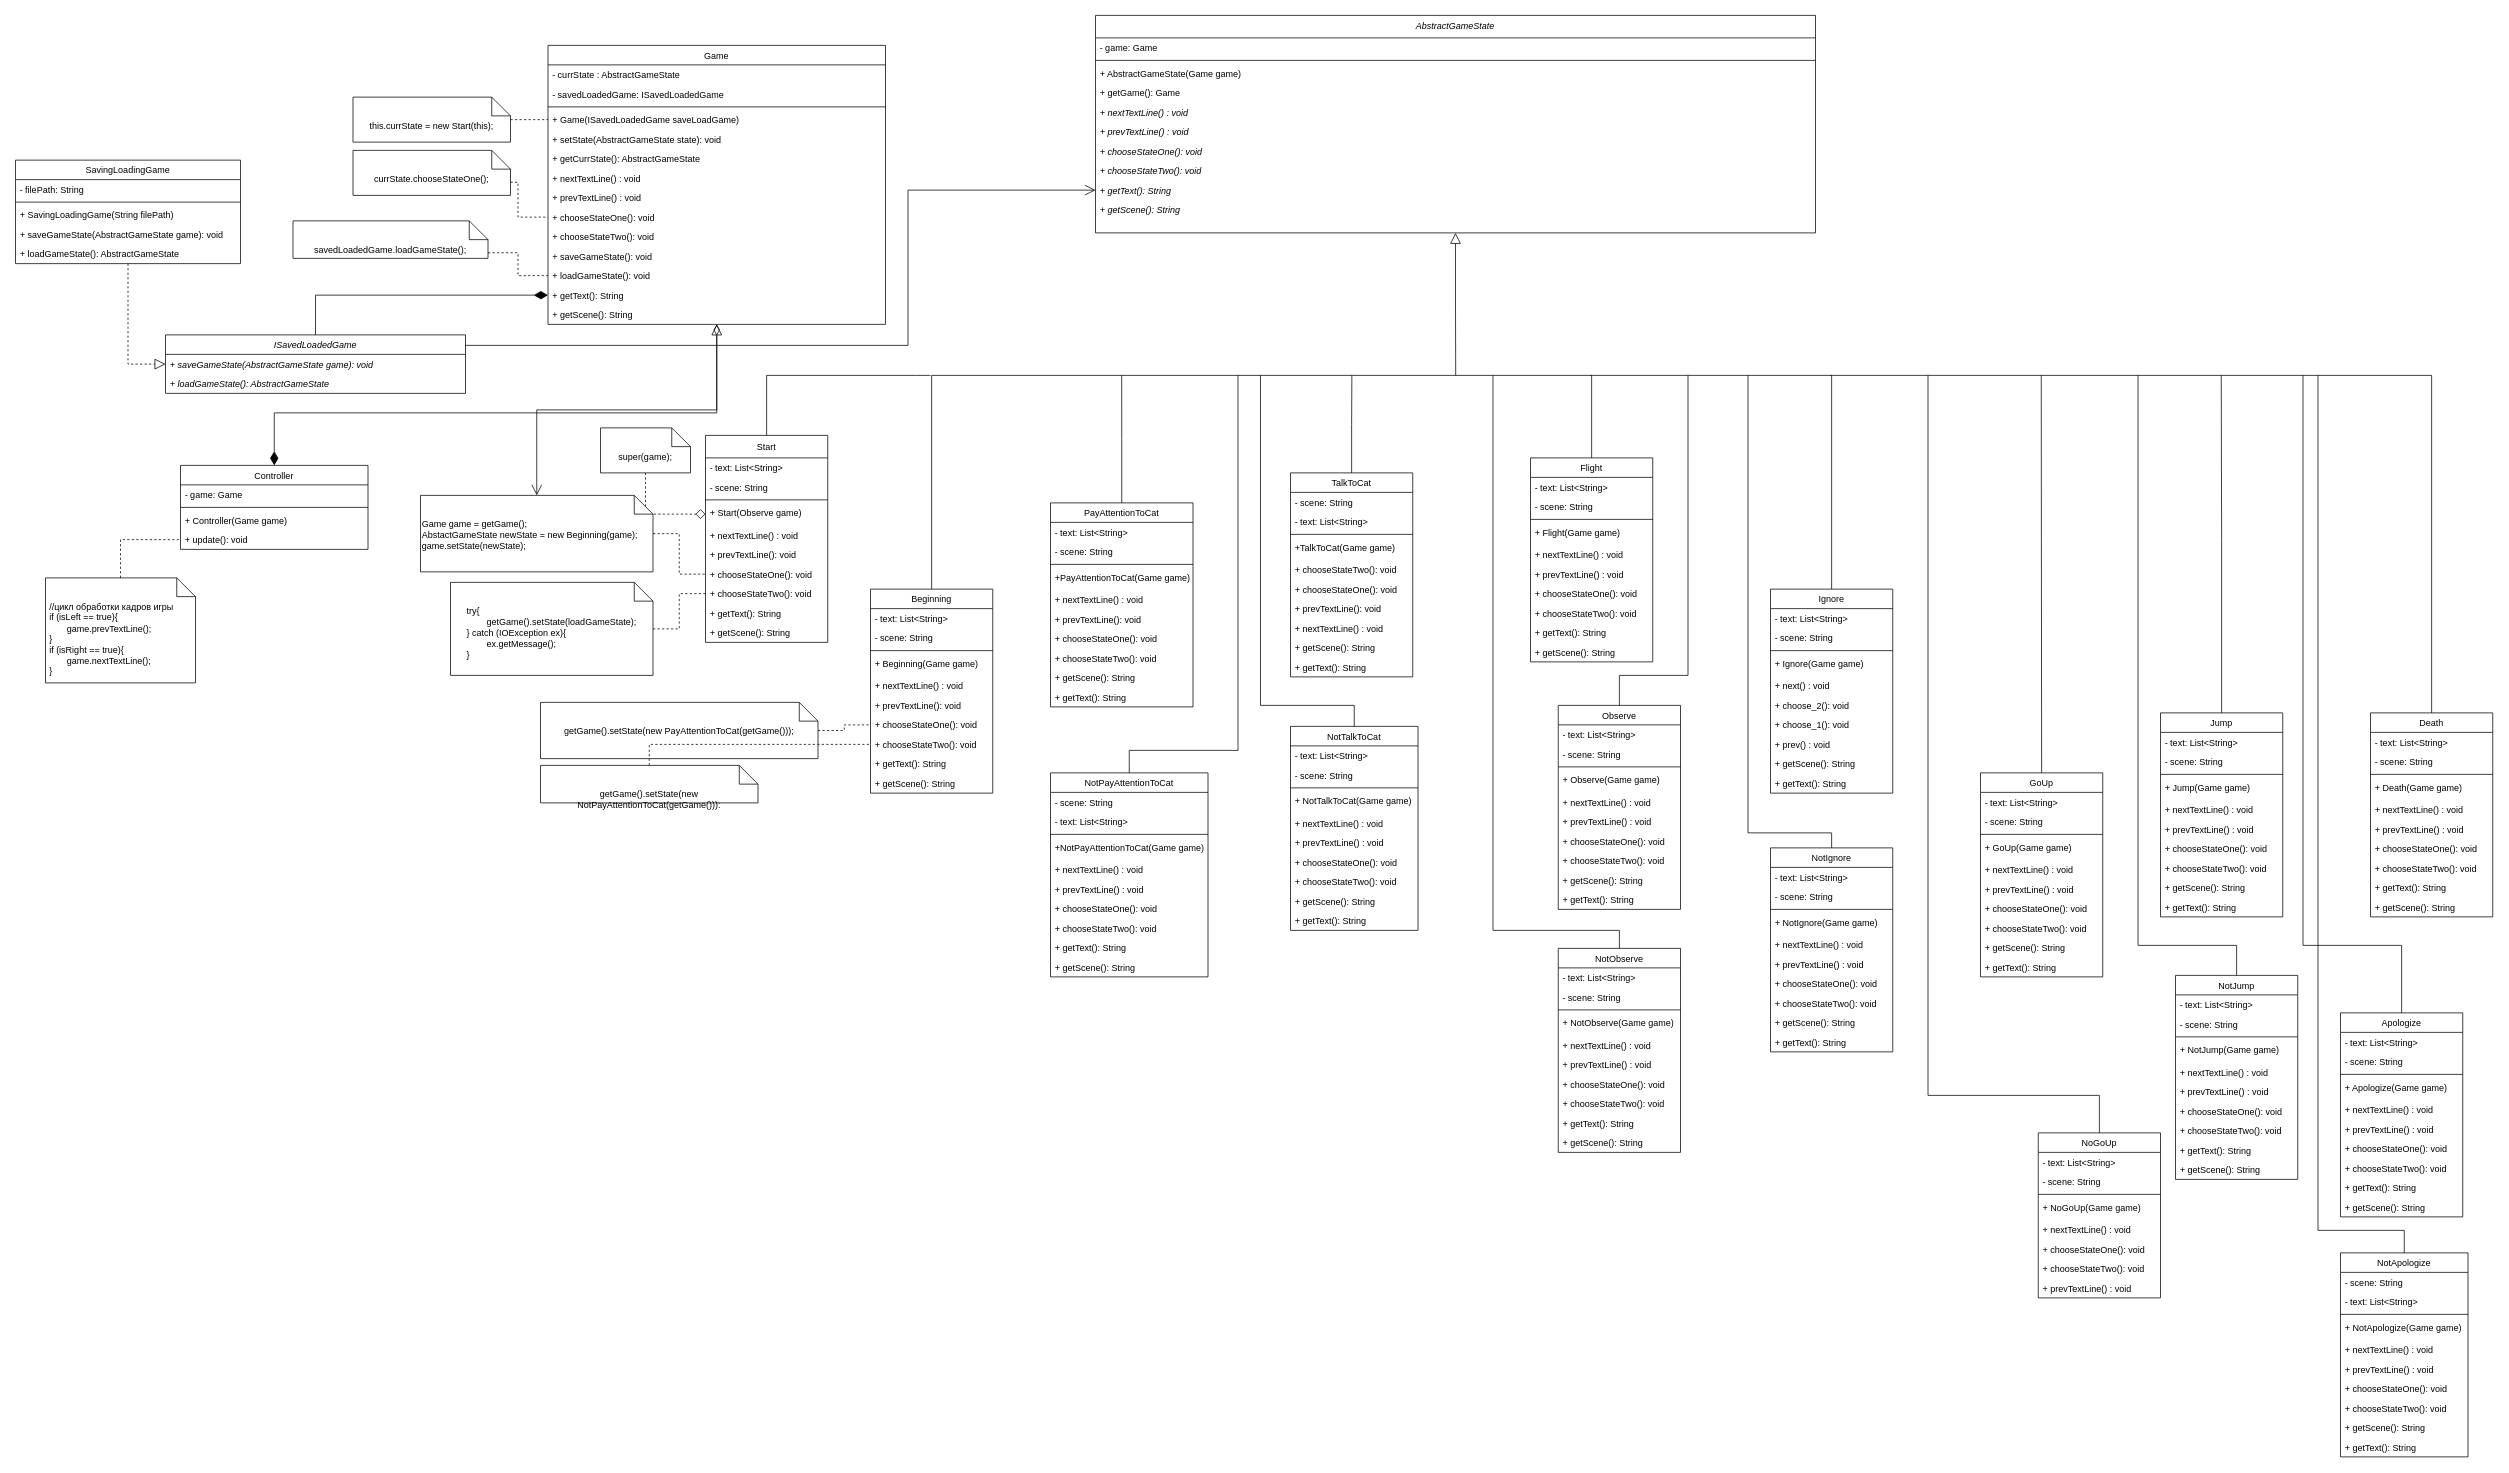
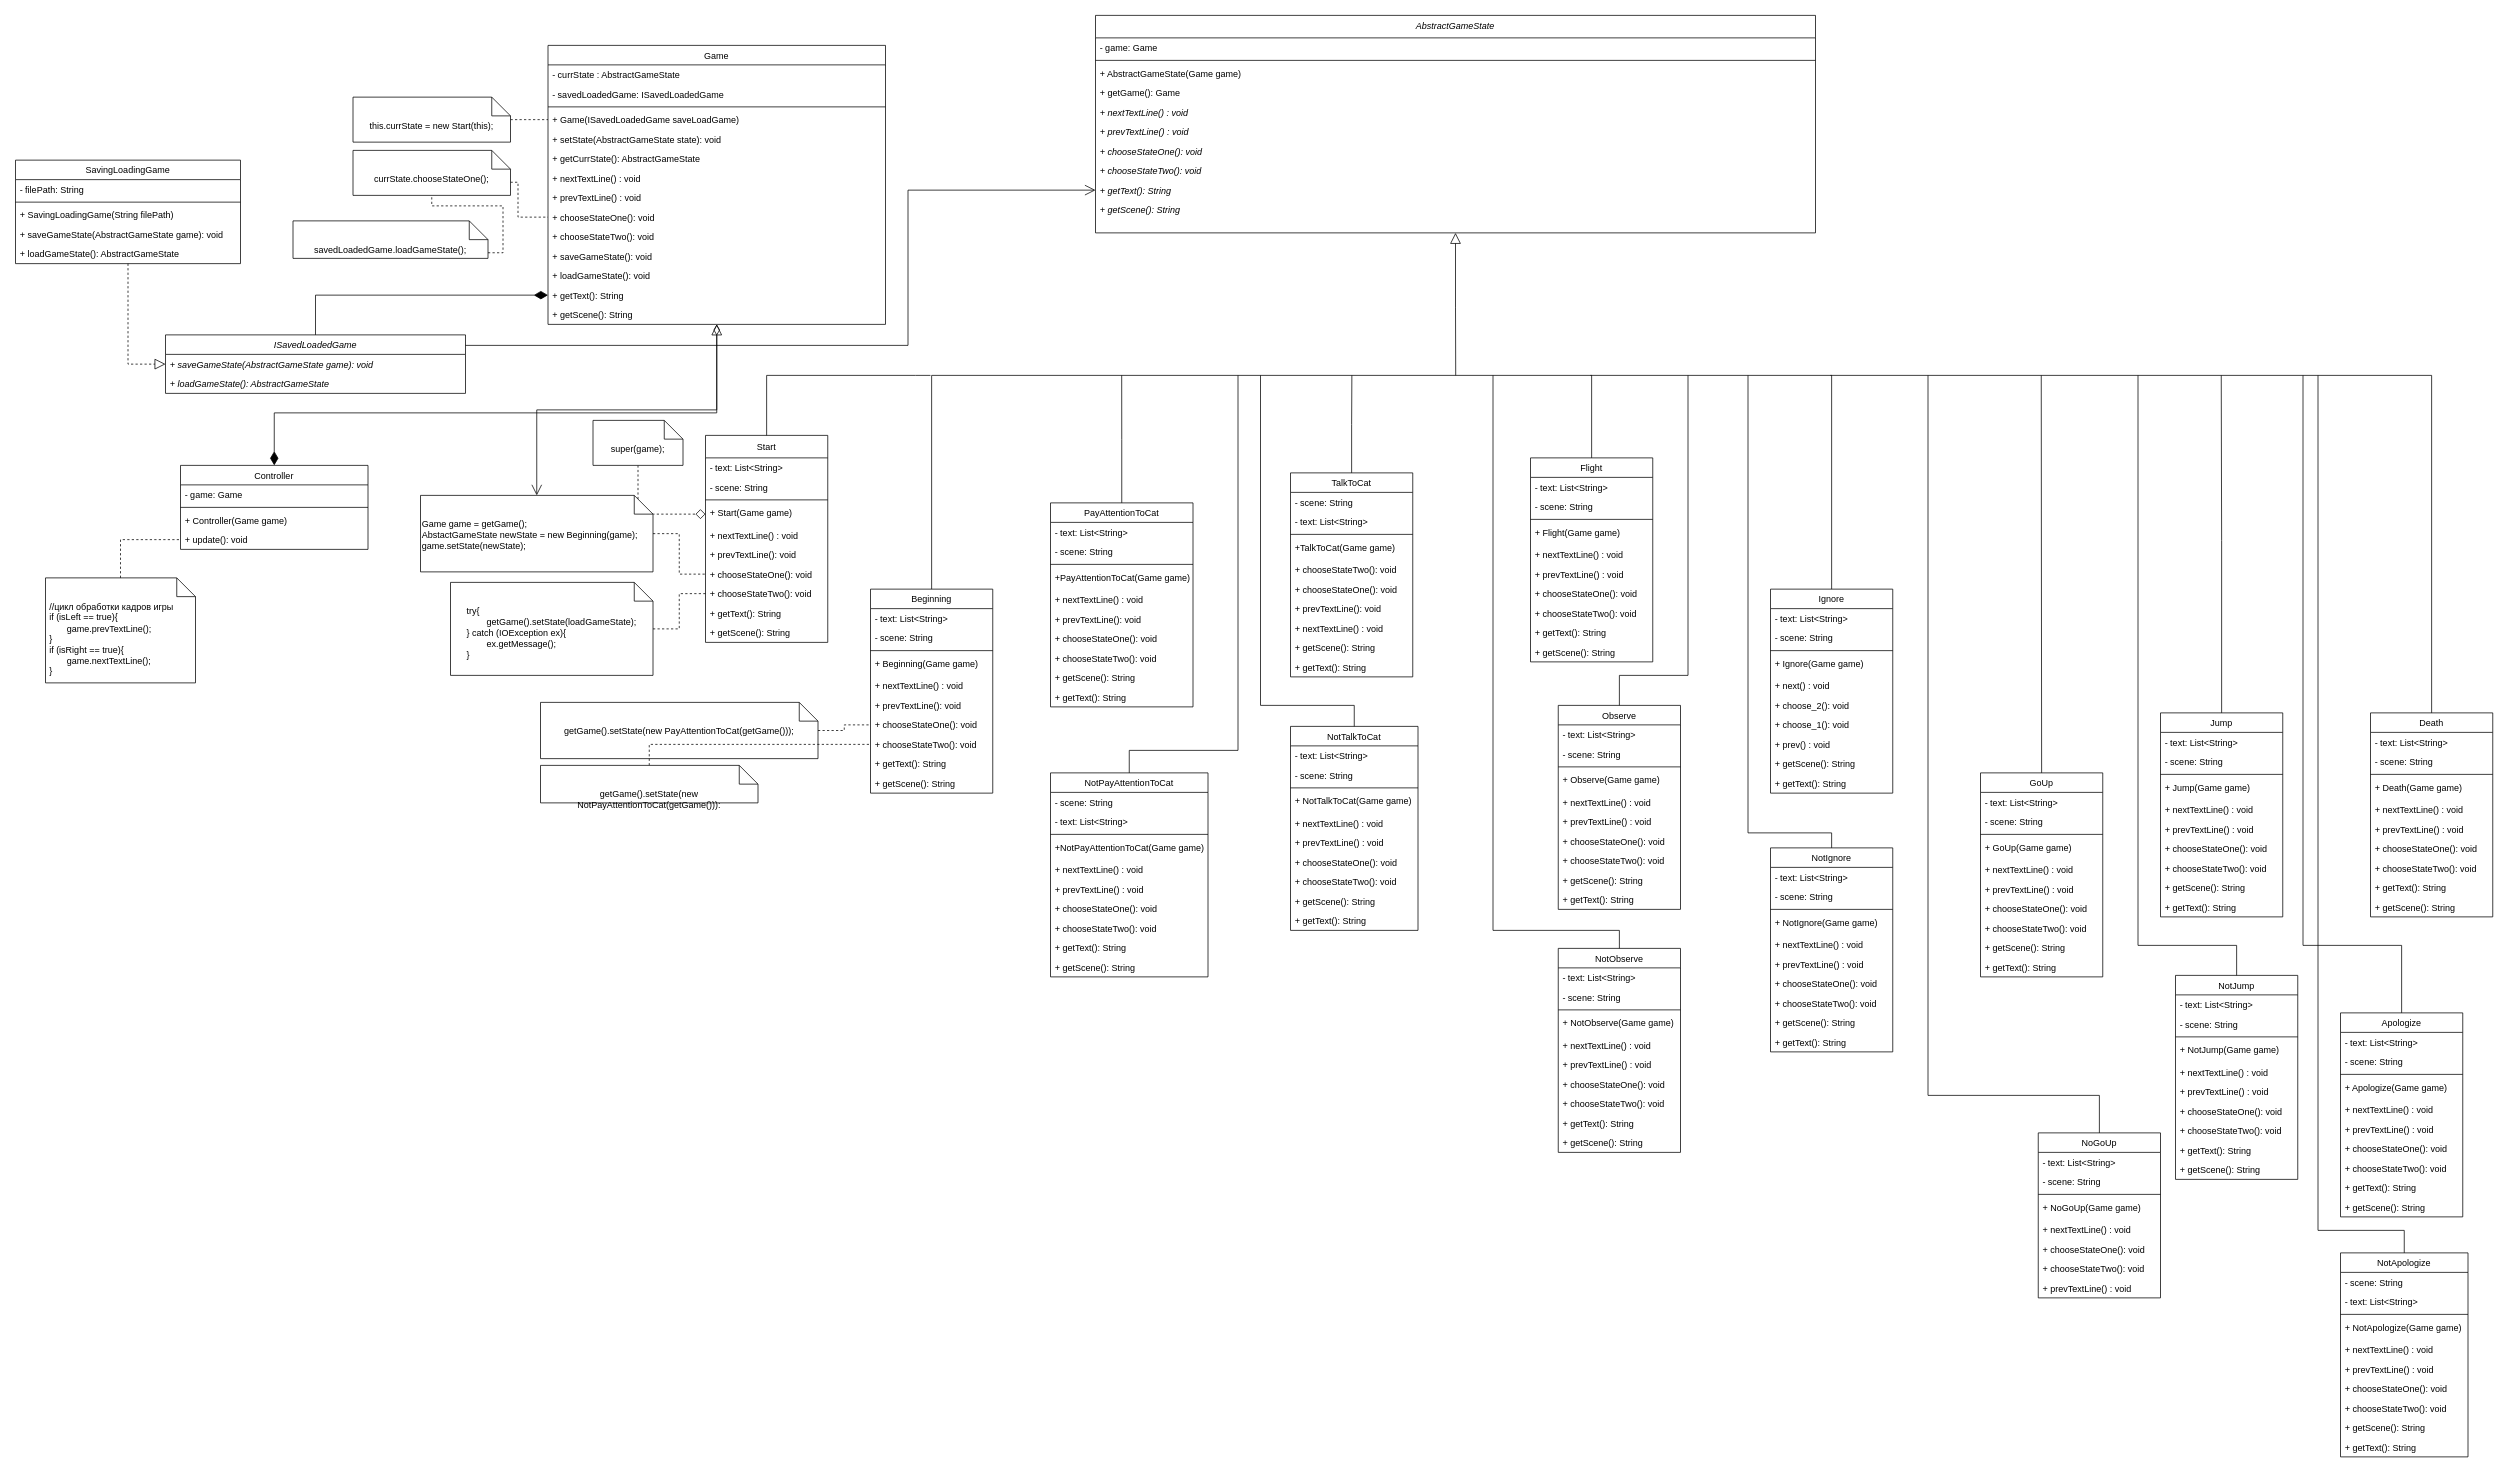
edge "savedLoadedGame.loadGameState();" -- "+ loadGameState(): void": now "savedLoadedGame.loadGameState();" -- "currState.chooseStateOne();"
node "super(game);": moved (645, 450) -> (638, 443)
node "+ Start(Observe game)": label "+ Start(Observe game)" -> "+ Start(Game game)"
